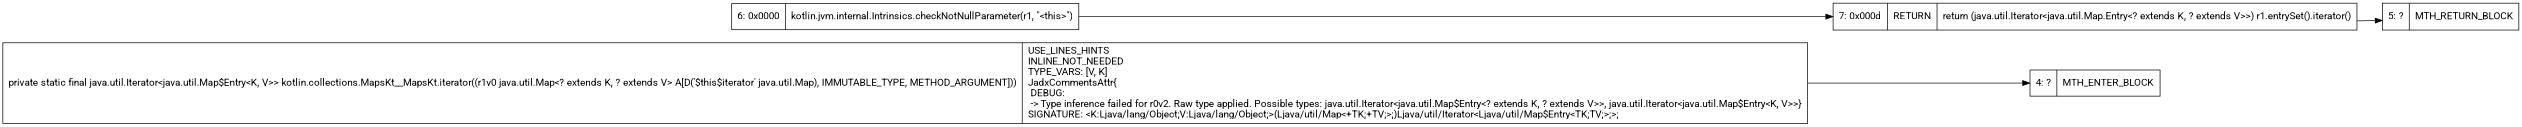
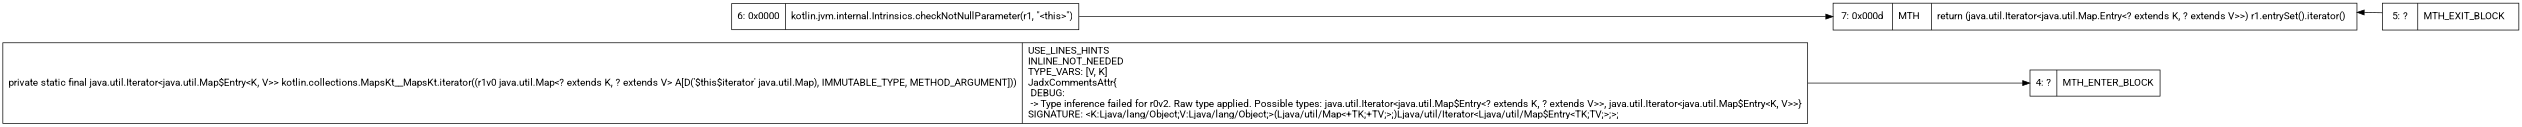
node "7: 0x000d": text "RETURN" -> "MTH"
node "5: ?": text "MTH_RETURN_BLOCK" -> "MTH_EXIT_BLOCK"
edge "7: 0x000d" -> "5: ?": reversed
